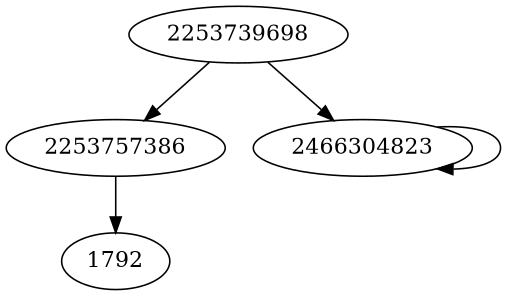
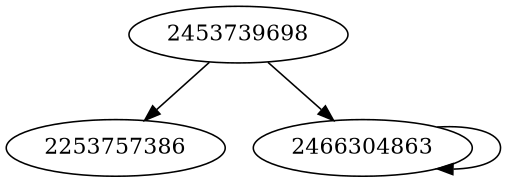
node "2253739698": label "2253739698" -> "2453739698"
node "2466304823": label "2466304823" -> "2466304863"
node "1792": removed
